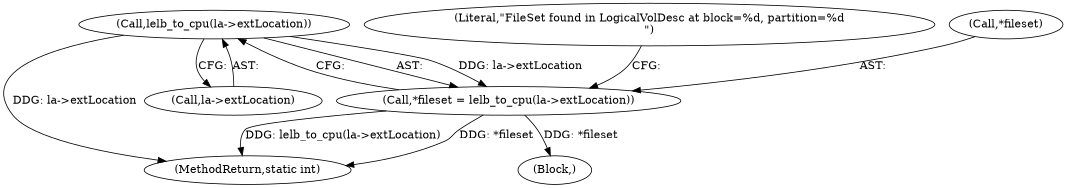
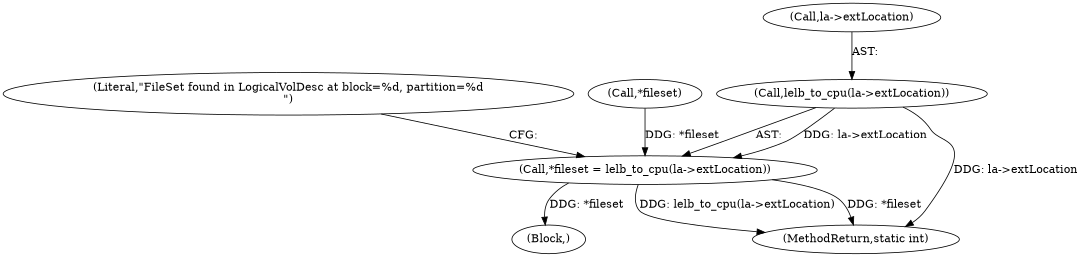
edge "(Call,lelb_to_cpu(la->extLocation))" -> "(Call,la->extLocation)": removed, label "CFG:"
edge "(Call,*fileset)" -> "(Call,*fileset = lelb_to_cpu(la->extLocation))": label "AST: " -> "DDG: *fileset"
edge "(Call,*fileset = lelb_to_cpu(la->extLocation))" -> "(Call,lelb_to_cpu(la->extLocation))": removed, label "CFG:"
